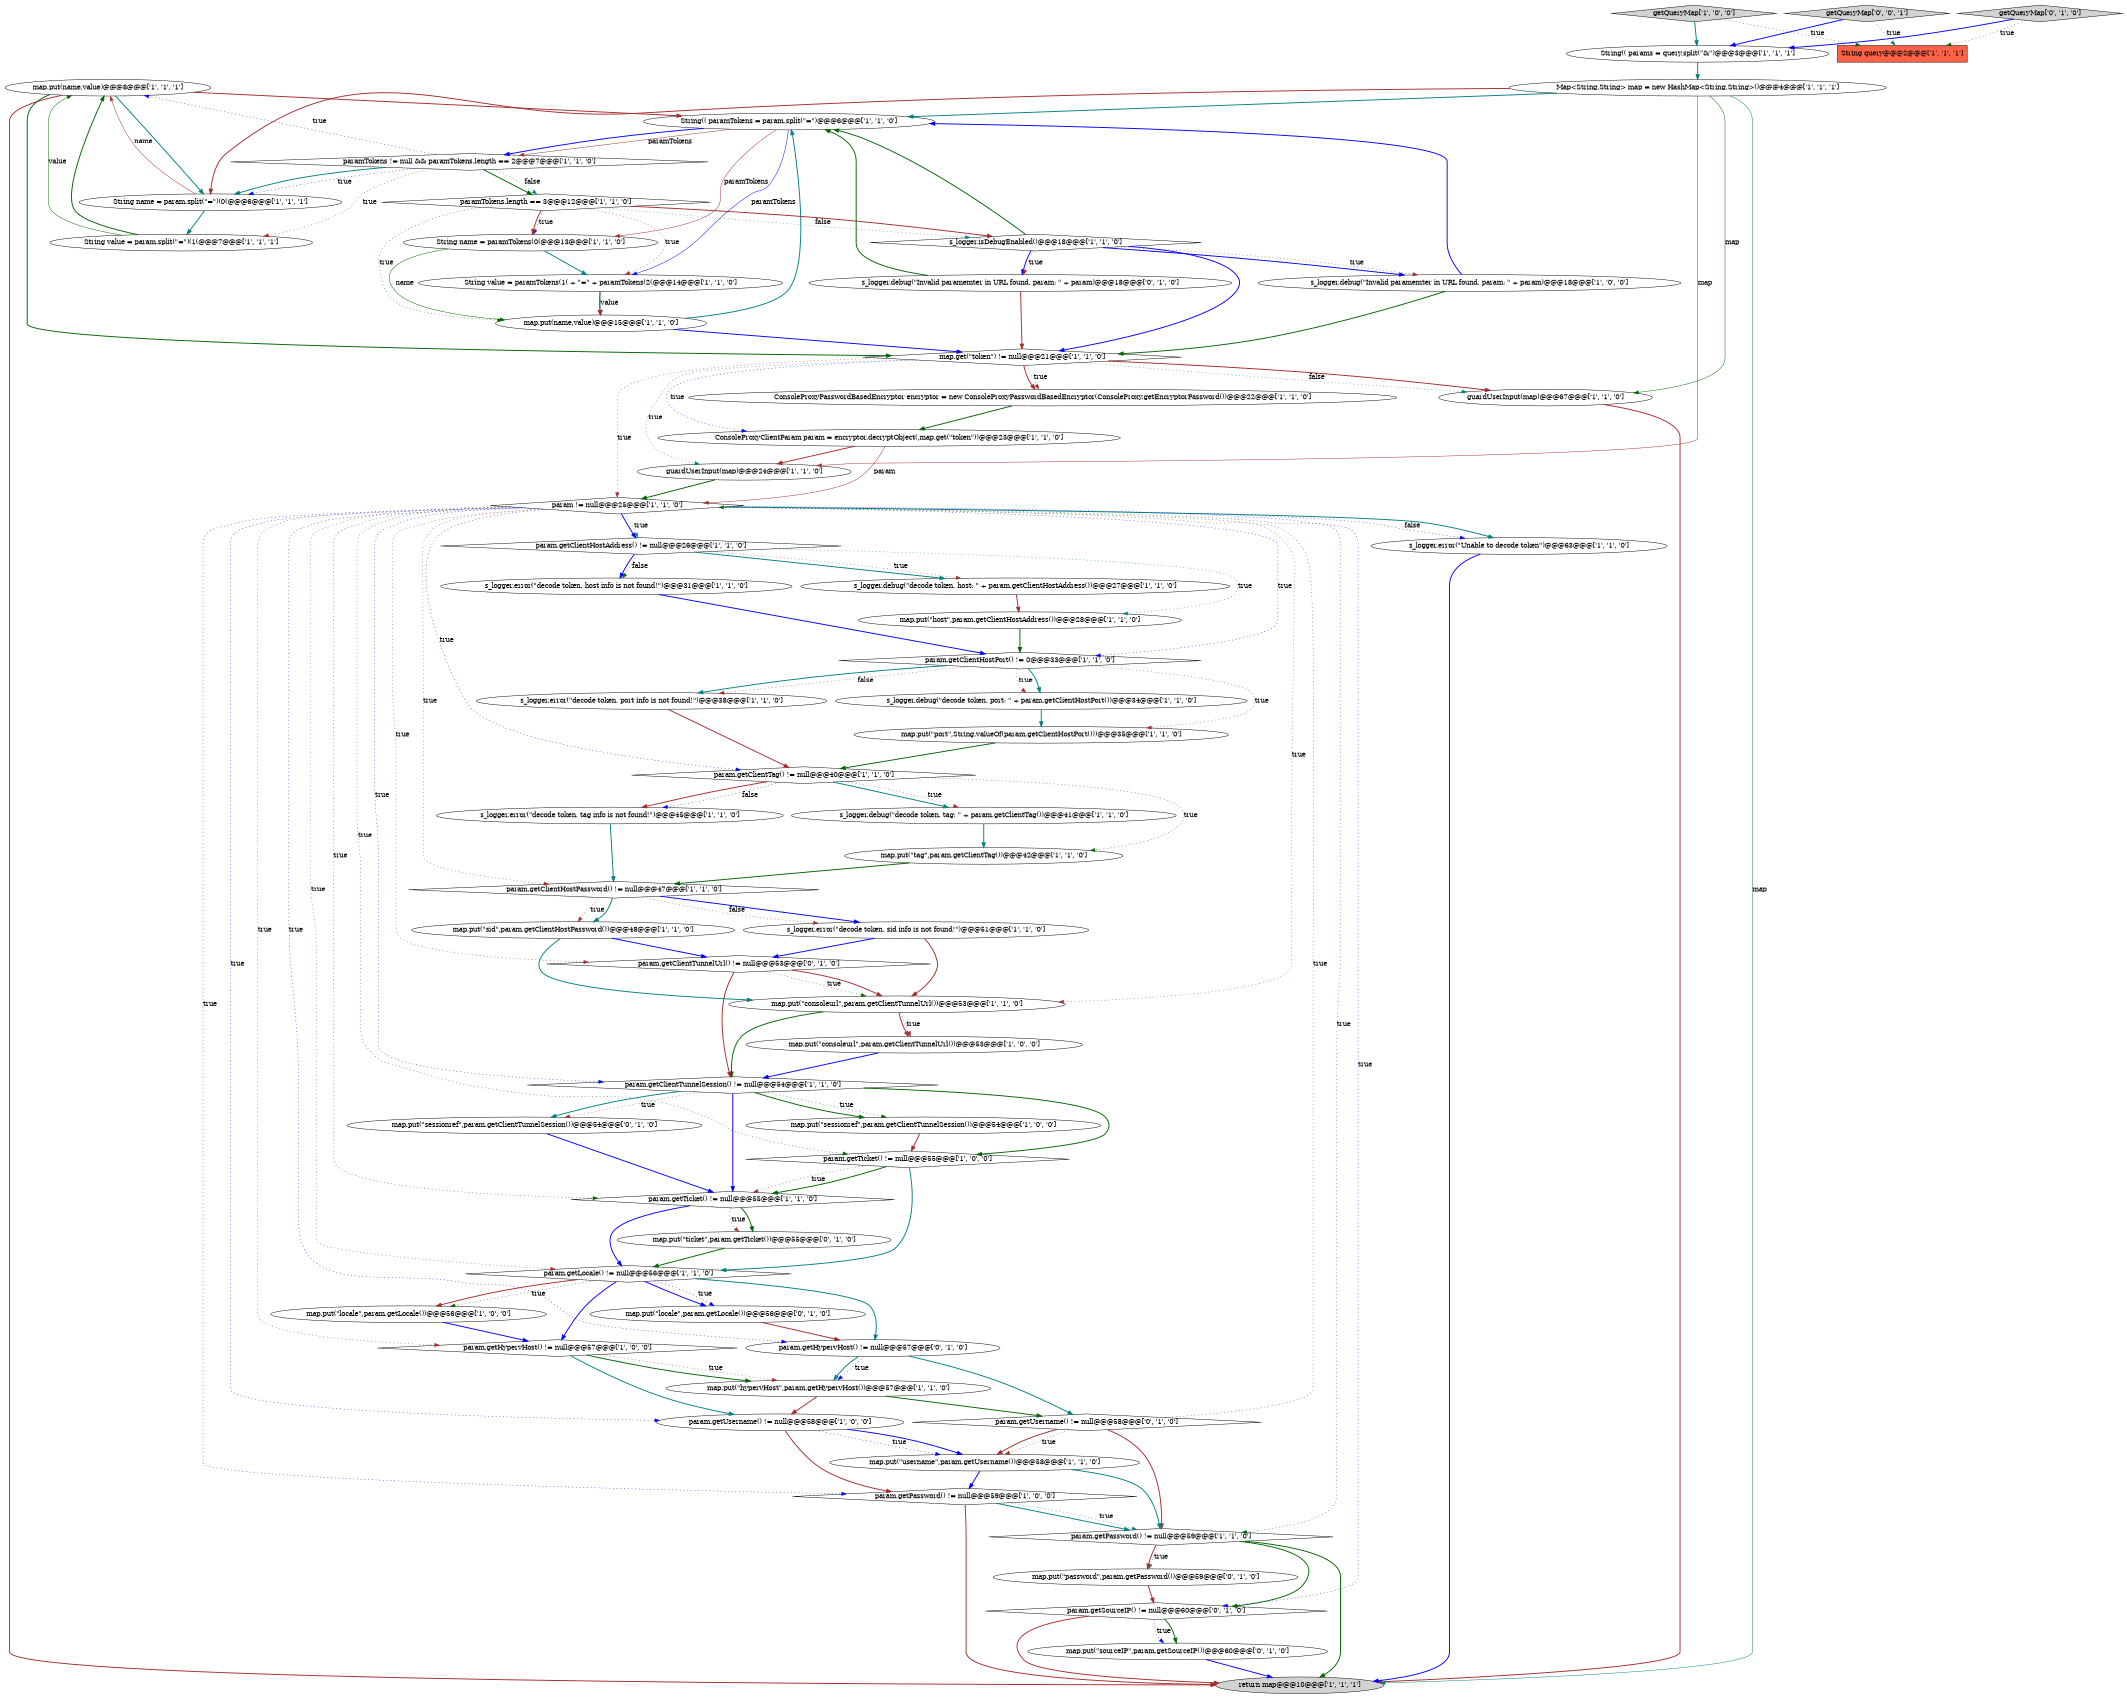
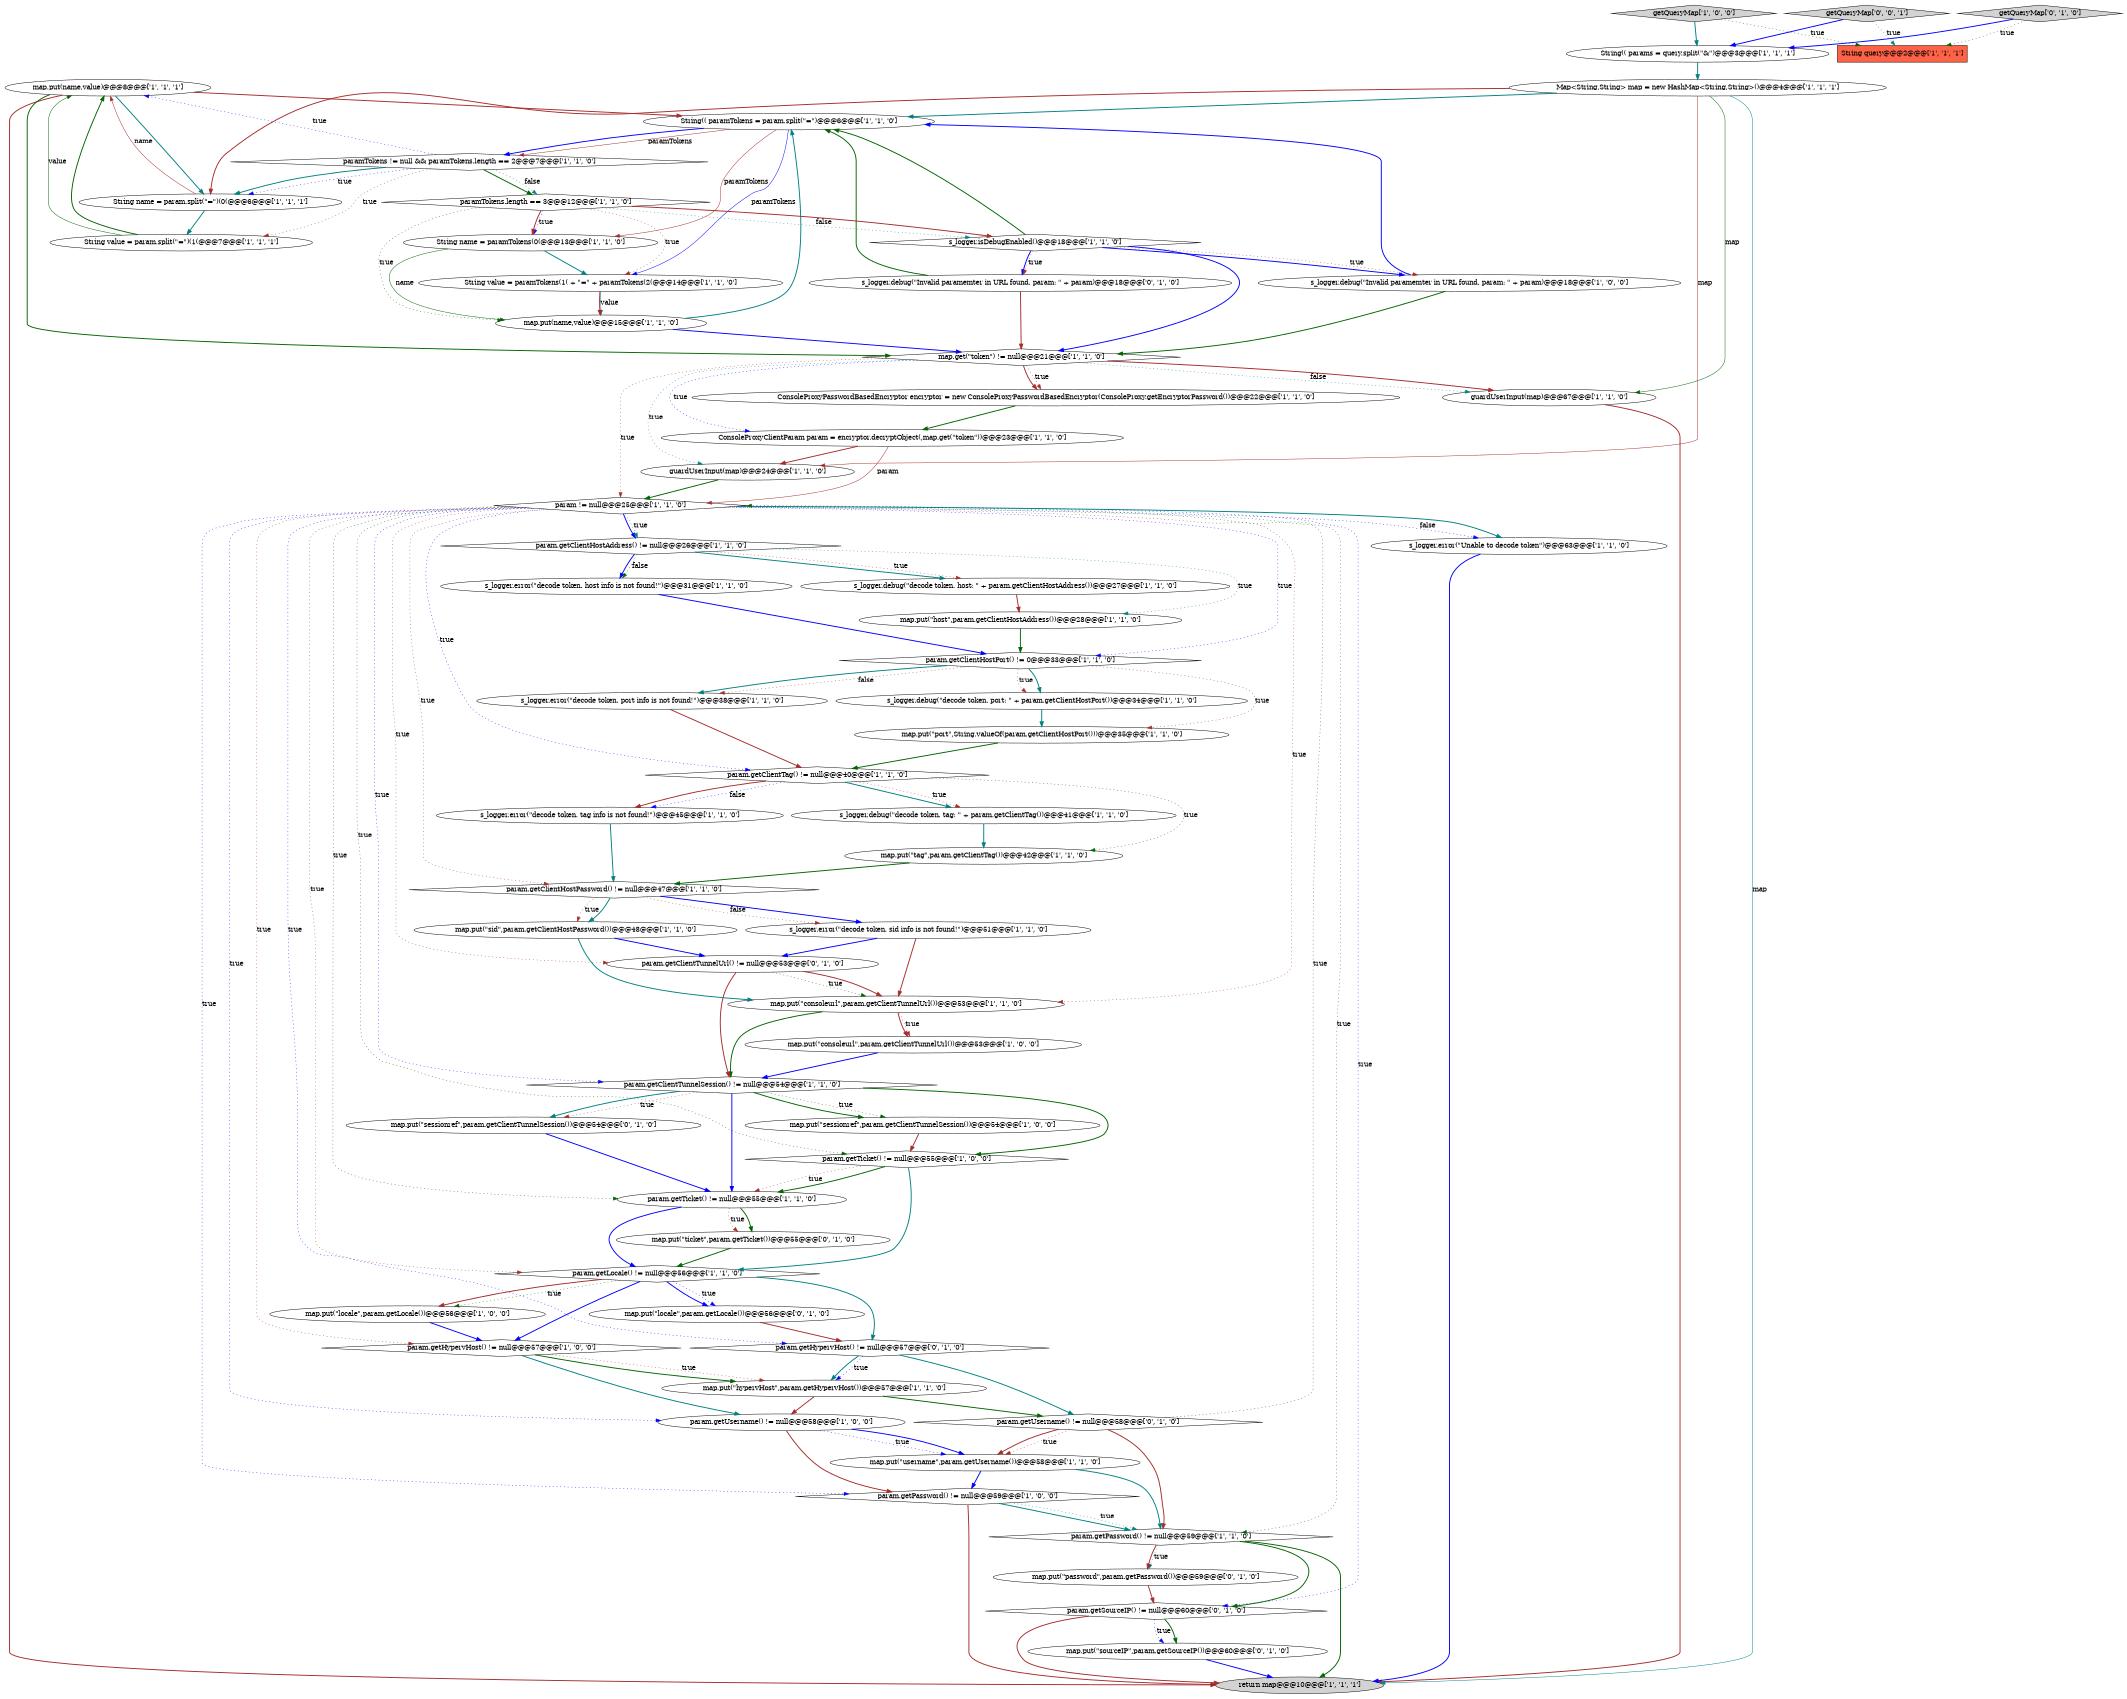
node "param.getClientTunnelUrl() != null@@@53@@@['0', '1', '0']": shape diamond -> ellipse
node "param.getTicket() != null@@@55@@@['1', '1', '0']": shape diamond -> ellipse
node "param.getHypervHost() != null@@@57@@@['0', '1', '0']": shape ellipse -> diamond
